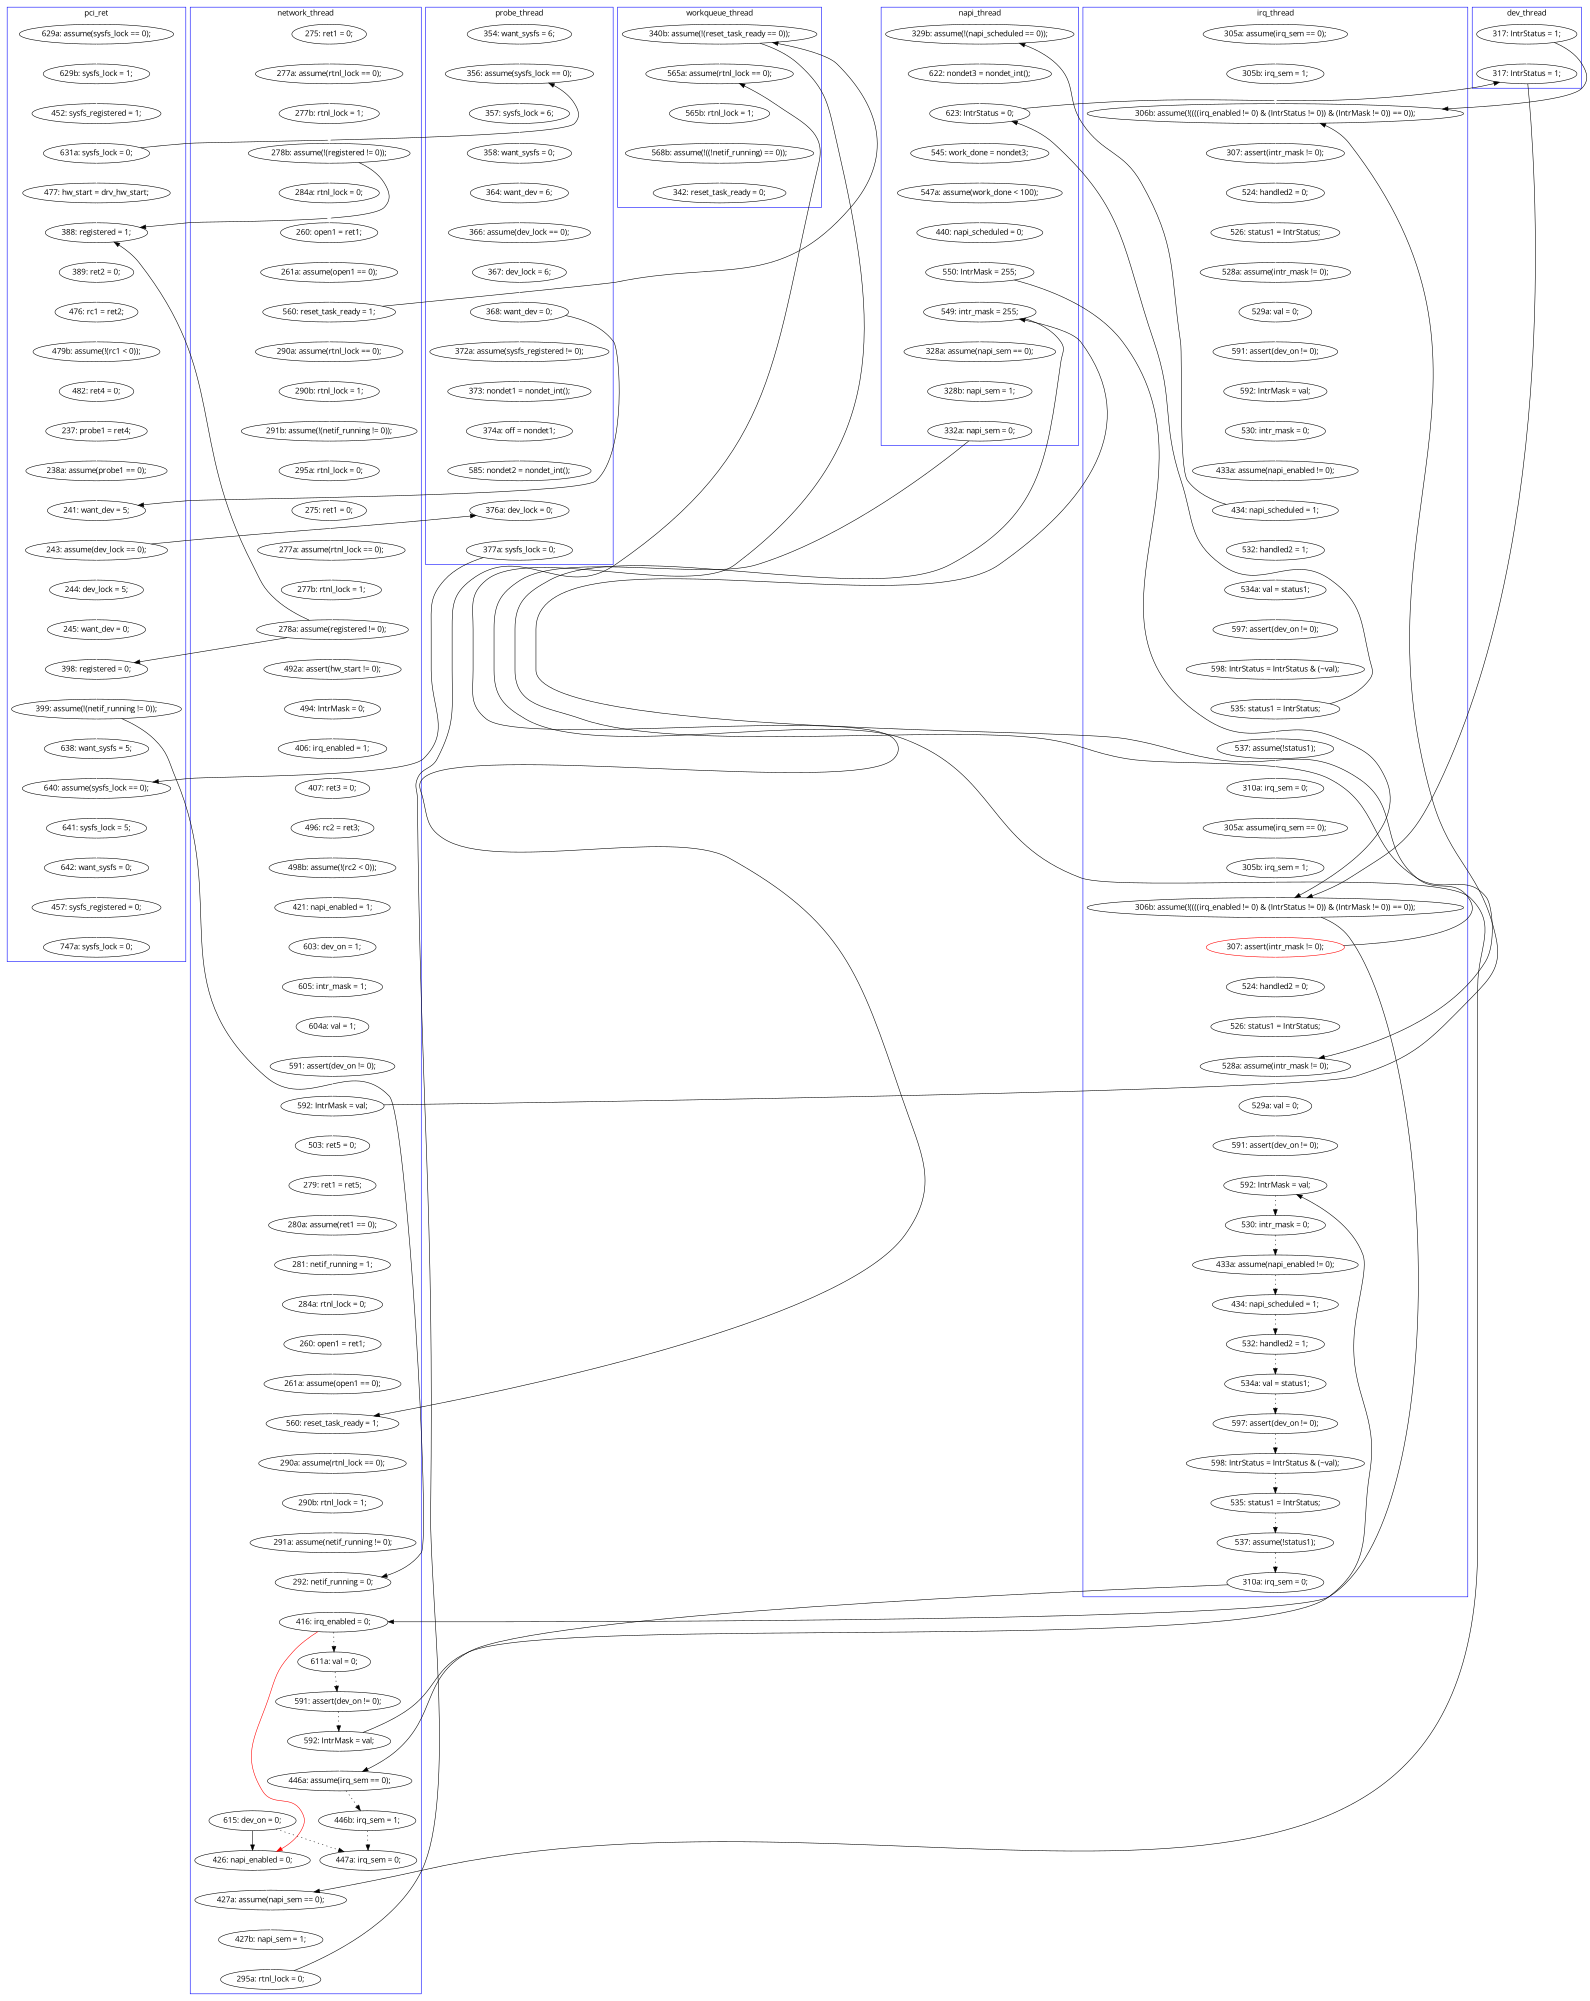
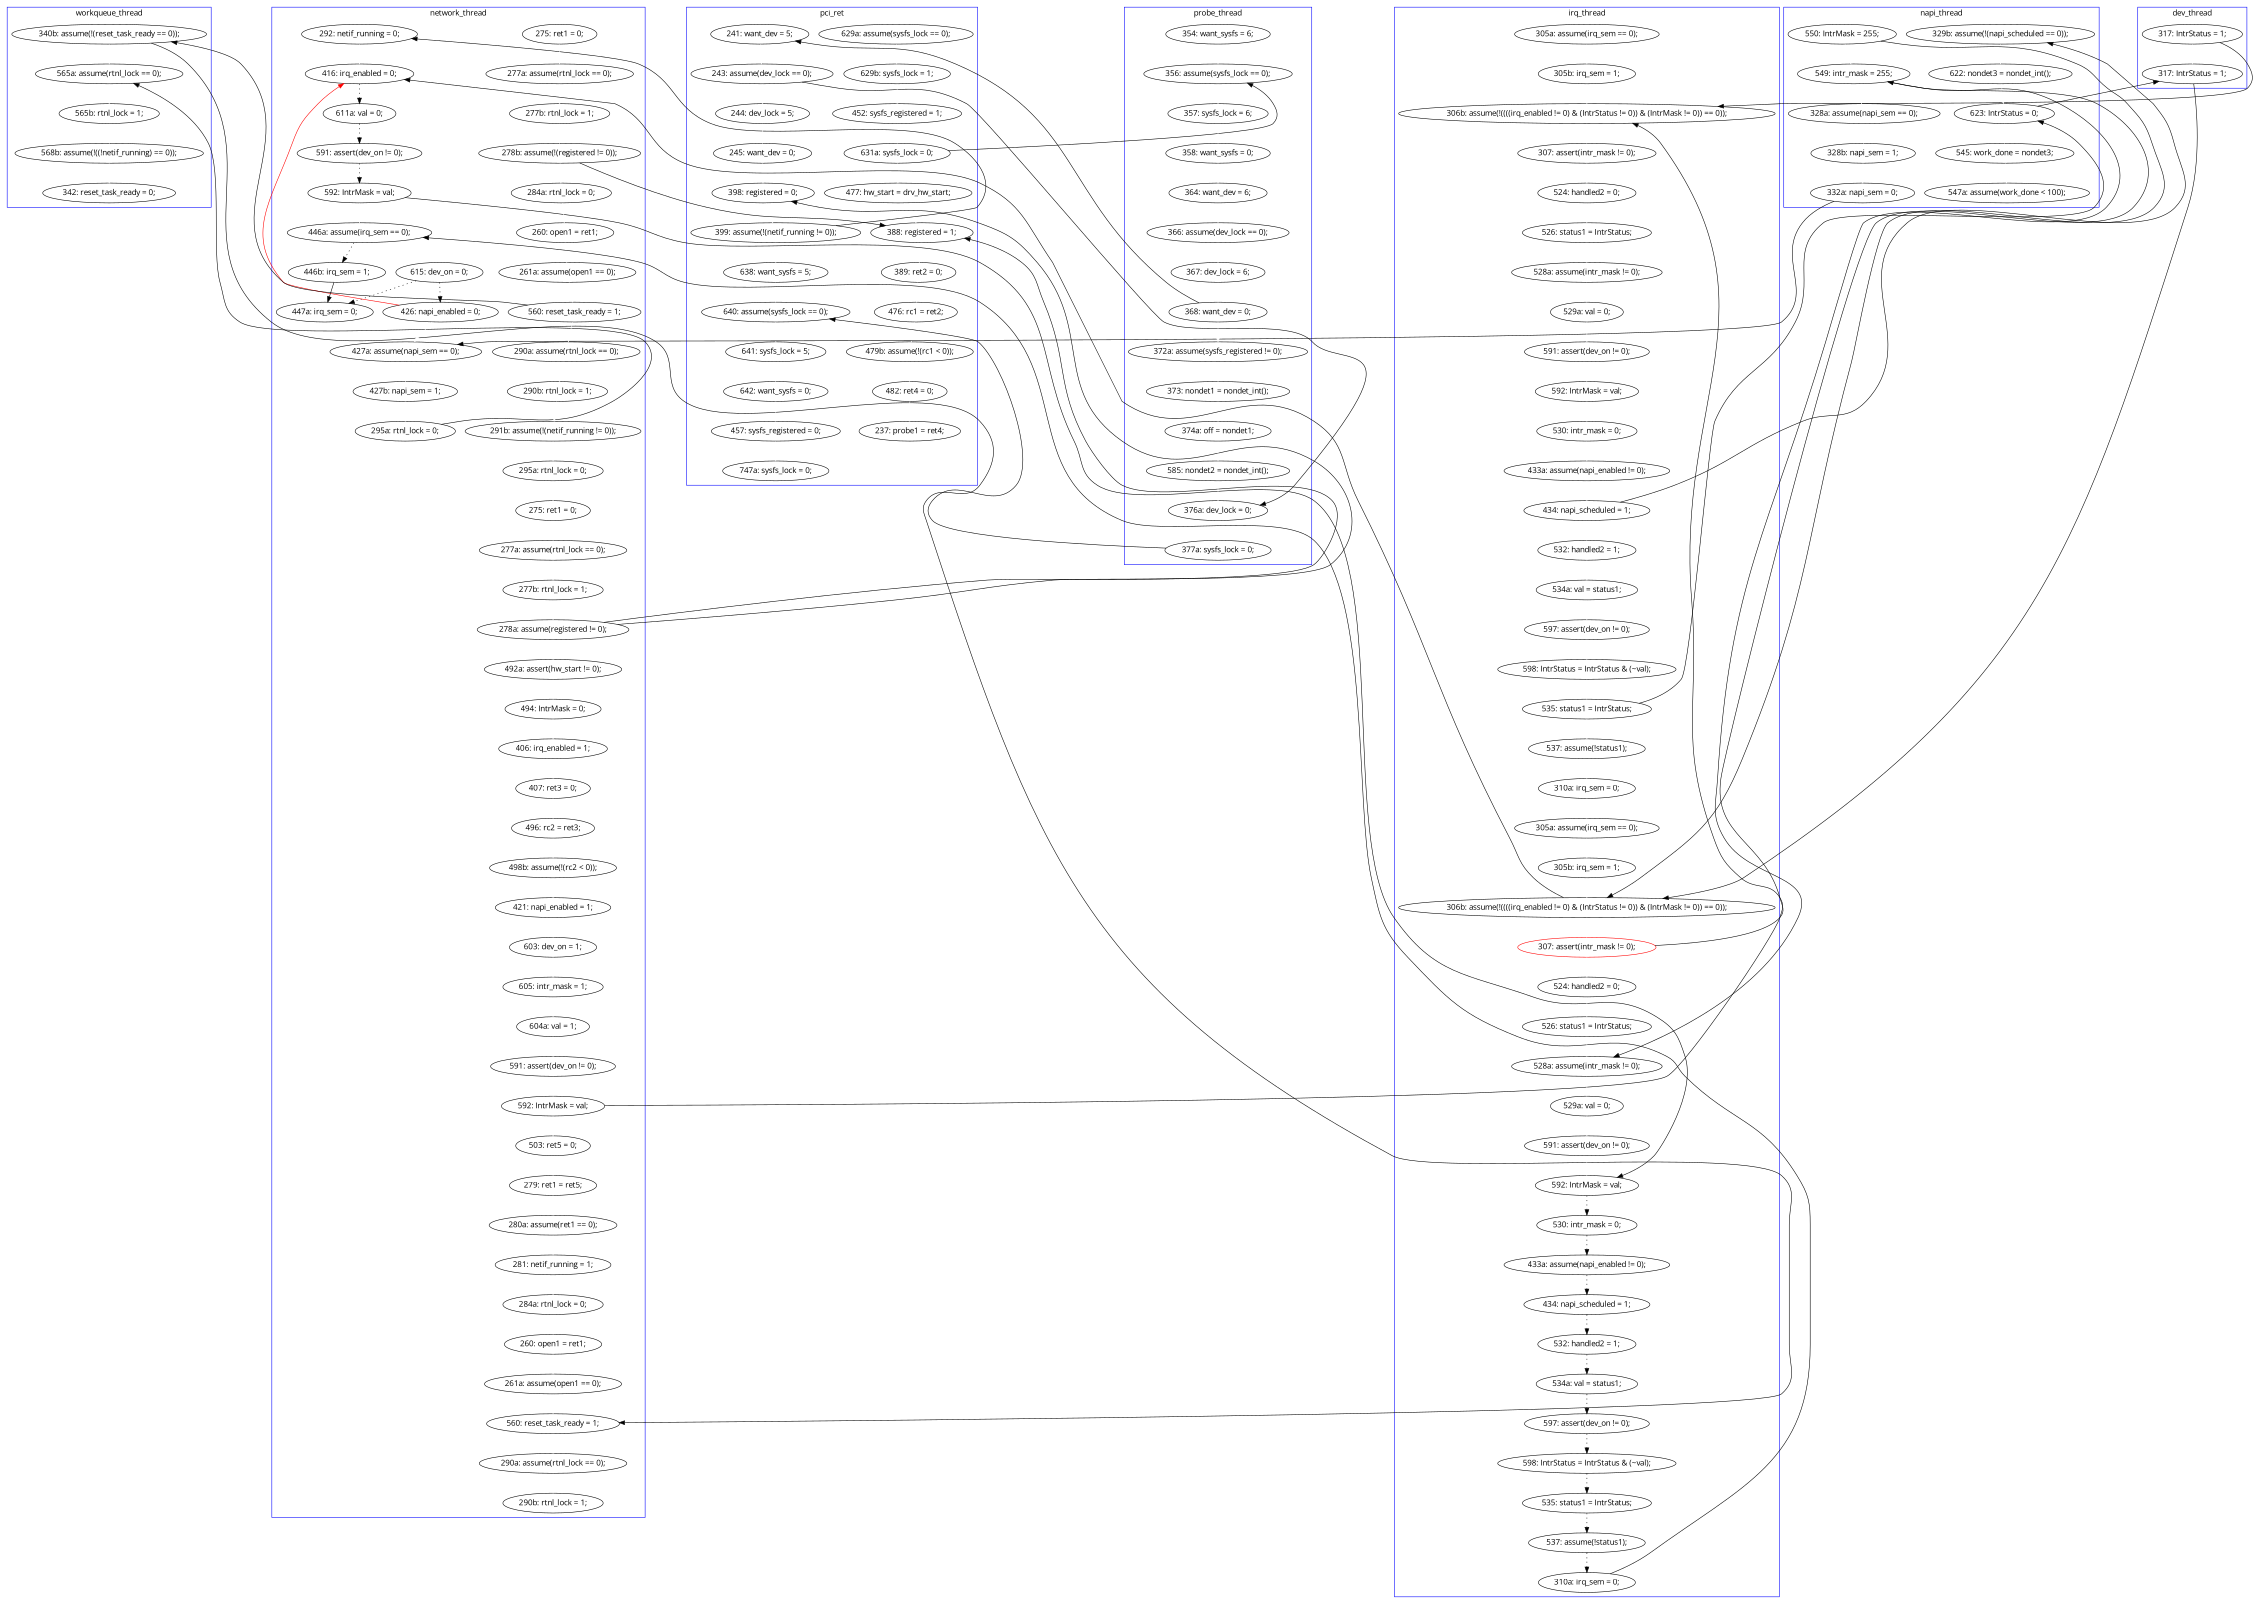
node "440: napi_scheduled = 0;": removed
node "238a: assume(probe1 == 0);": removed
node "291a: assume(netif_running != 0);": removed
edge "416: irq_enabled = 0;" -> "426: napi_enabled = 0;": reversed
edge "615: dev_on = 0;" -> "426: napi_enabled = 0;": style solid -> dotted
edge "446b: irq_sem = 1;" -> "447a: irq_sem = 0;": style dotted -> solid
